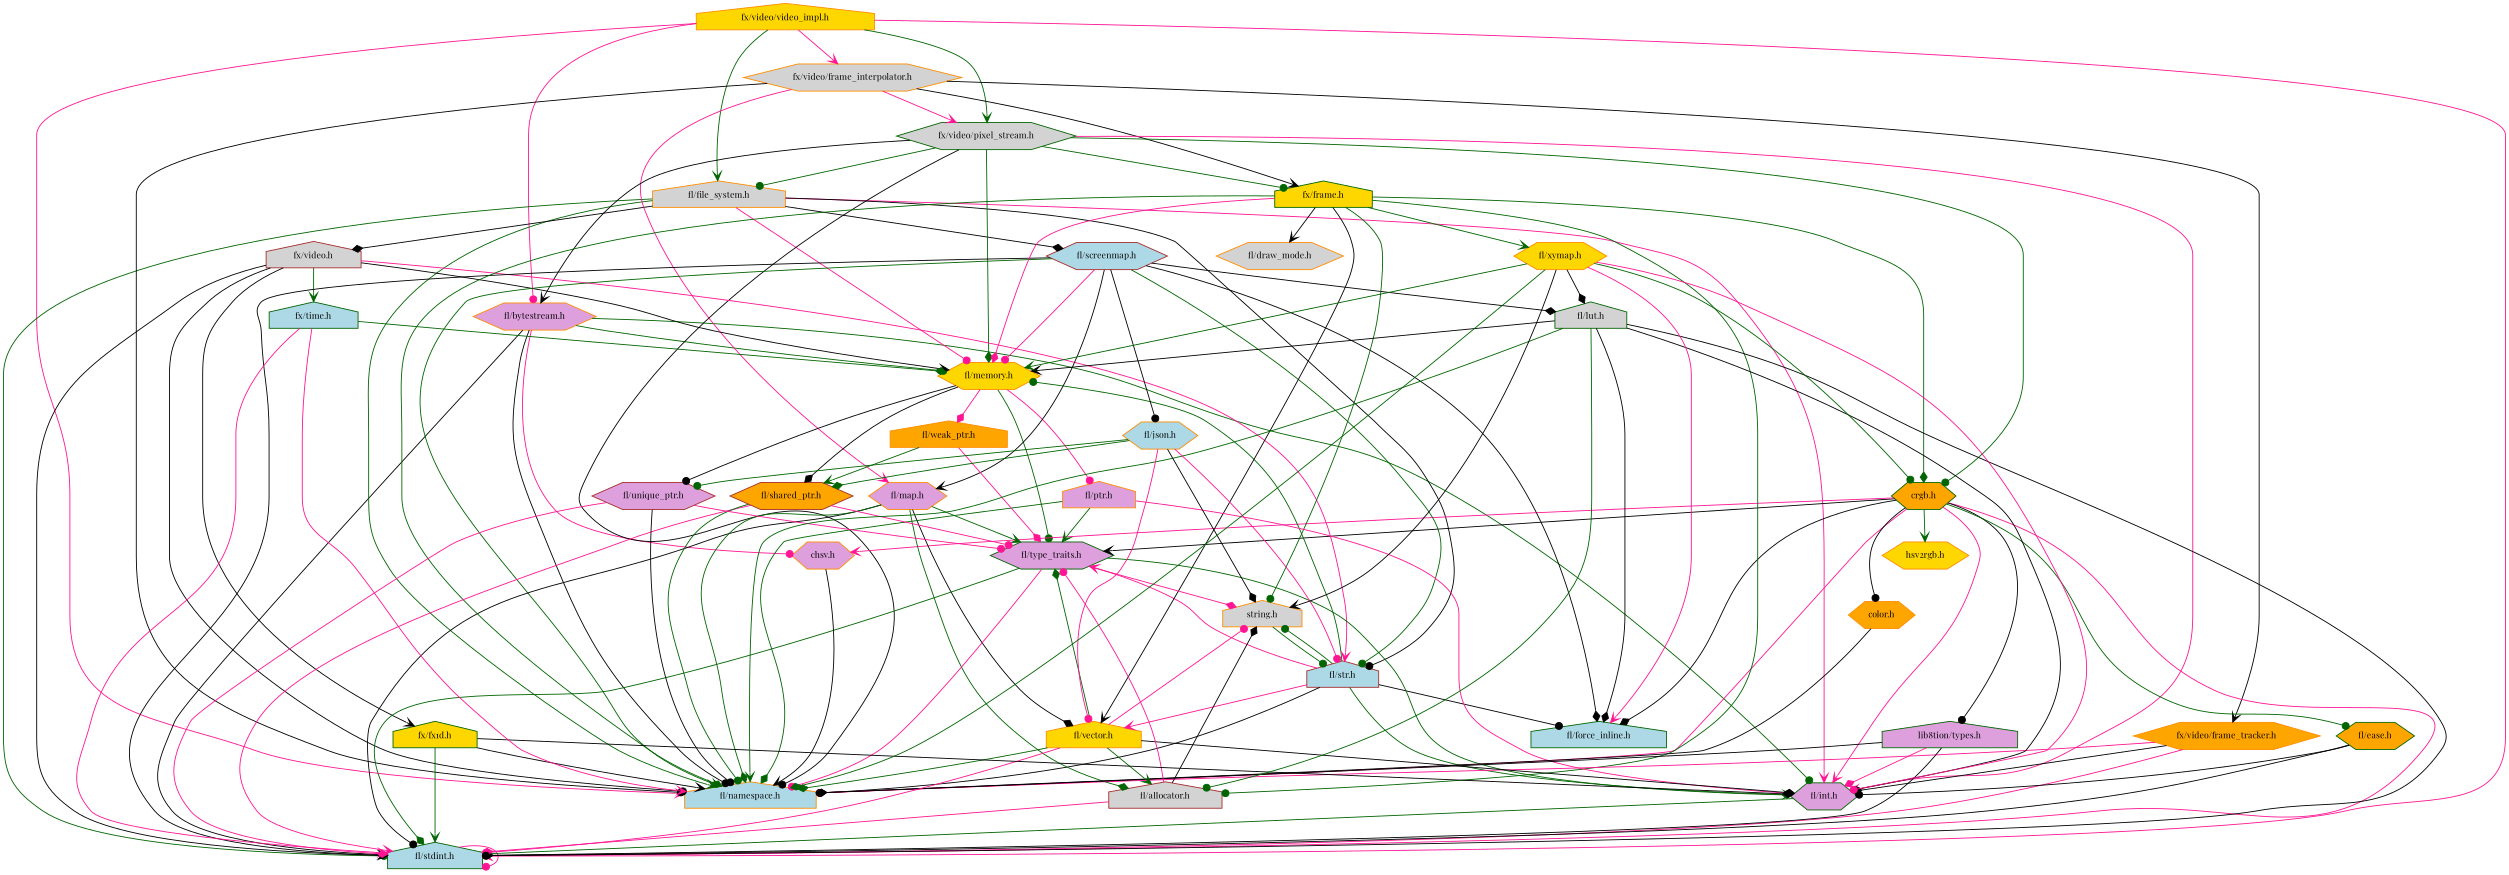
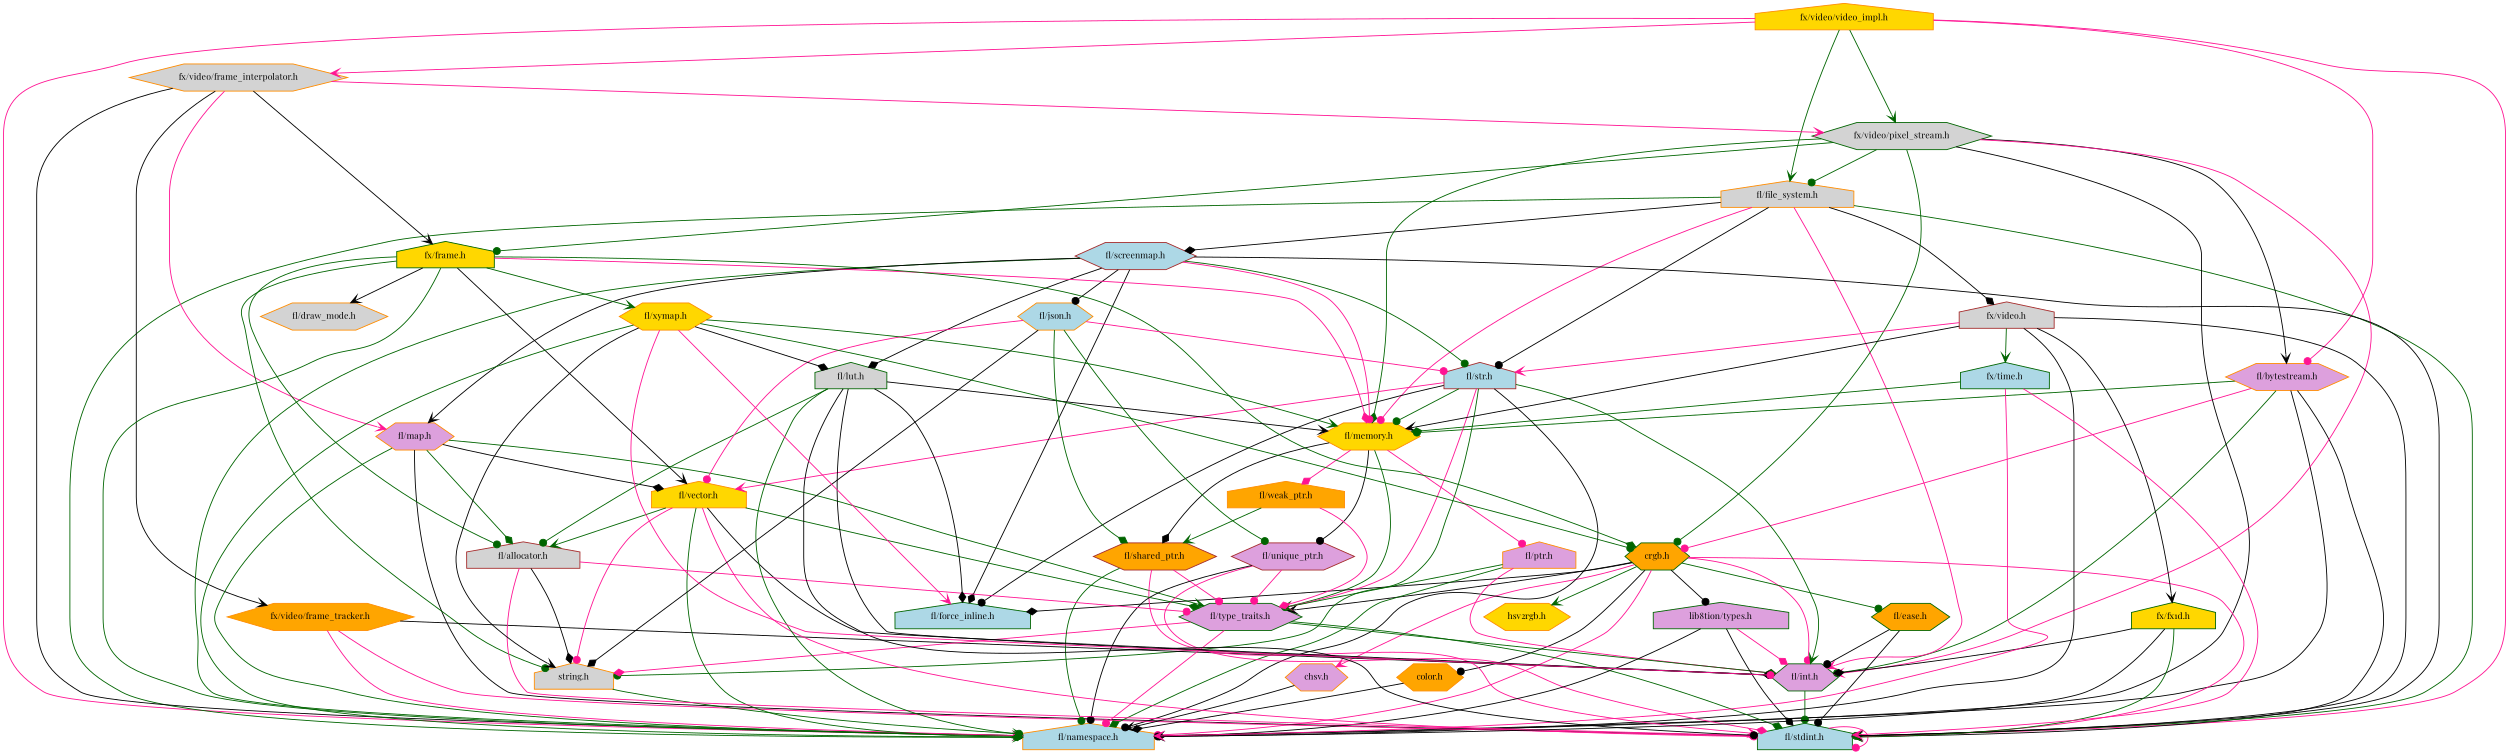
edge "fl/bytestream.h" -> "chsv.h": now "fl/bytestream.h" -> "crgb.h"
edge "string.h" -> "fl/str.h": now "string.h" -> "fl/namespace.h"
edge "crgb.h" -> "fl/int.h": arrowhead vee -> dot
